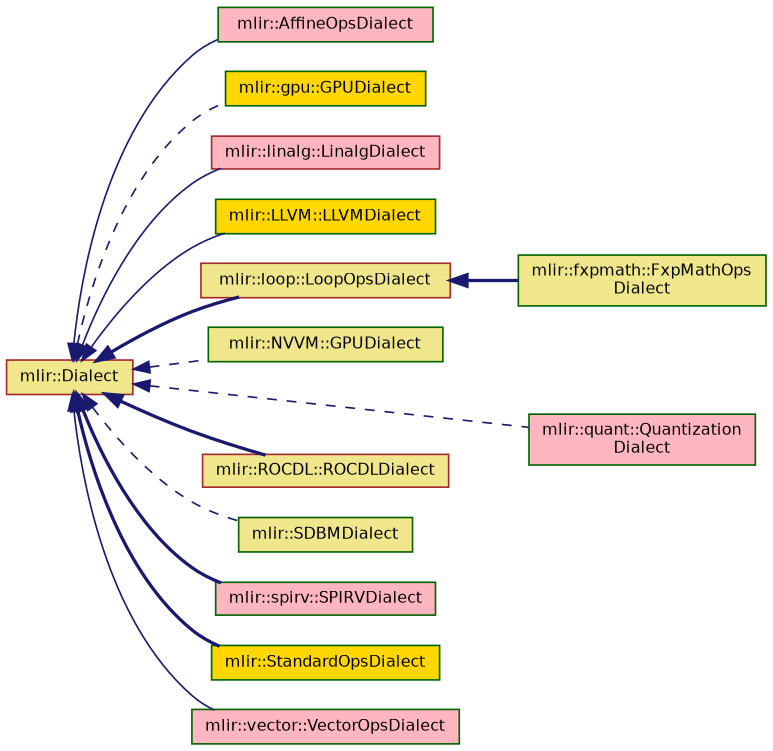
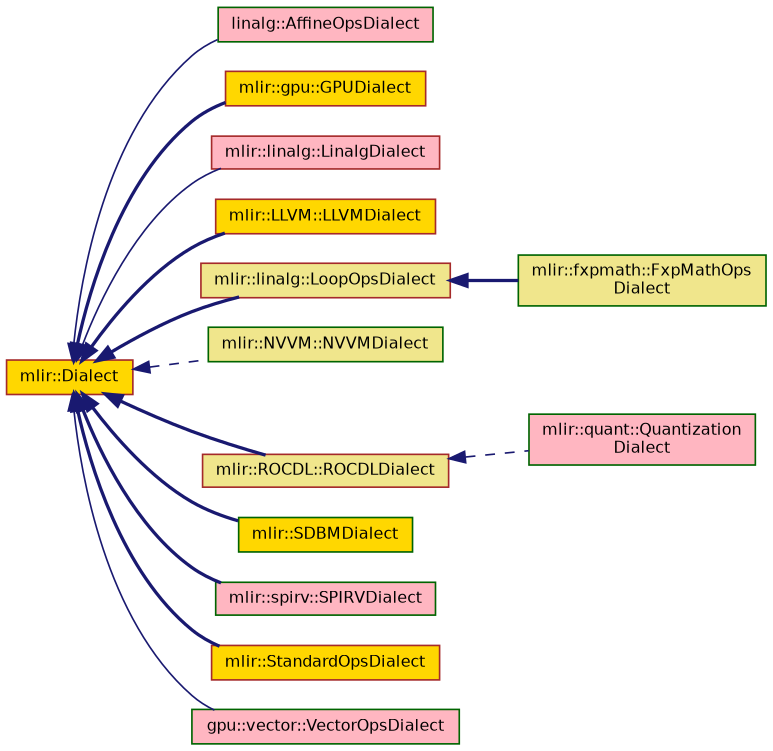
node "mlir::AffineOpsDialect": label "mlir::AffineOpsDialect" -> "linalg::AffineOpsDialect"
node "mlir::gpu::GPUDialect": color darkgreen -> brown
edge "mlir::gpu::GPUDialect" -> "mlir::Dialect": style dashed -> bold
node "mlir::LLVM::LLVMDialect": color darkgreen -> brown
edge "mlir::LLVM::LLVMDialect" -> "mlir::Dialect": style solid -> bold
node "mlir::loop::LoopOpsDialect": label "mlir::loop::LoopOpsDialect" -> "mlir::linalg::LoopOpsDialect"
node "mlir::NVVM::GPUDialect": label "mlir::NVVM::GPUDialect" -> "mlir::NVVM::NVVMDialect"
node "mlir::Dialect": fillcolor khaki -> gold
edge "mlir::quant::Quantization Dialect" -> "mlir::Dialect": now "mlir::quant::Quantization Dialect" -> "mlir::ROCDL::ROCDLDialect"
edge "mlir::SDBMDialect" -> "mlir::Dialect": style dashed -> bold
node "mlir::SDBMDialect": fillcolor khaki -> gold
node "mlir::StandardOpsDialect": color darkgreen -> brown
node "mlir::vector::VectorOpsDialect": label "mlir::vector::VectorOpsDialect" -> "gpu::vector::VectorOpsDialect"
